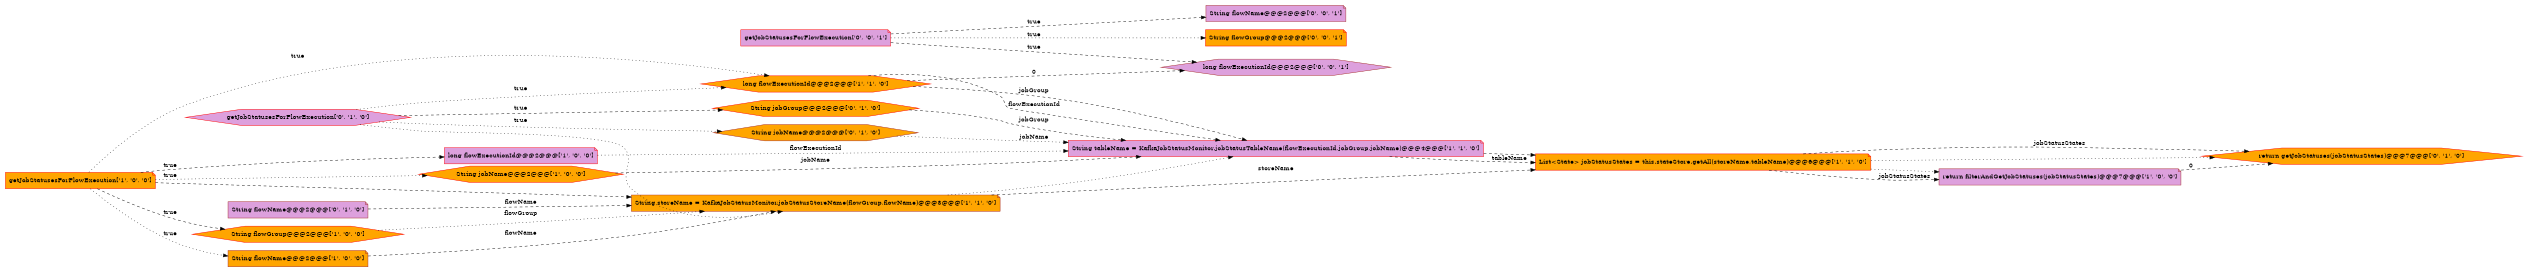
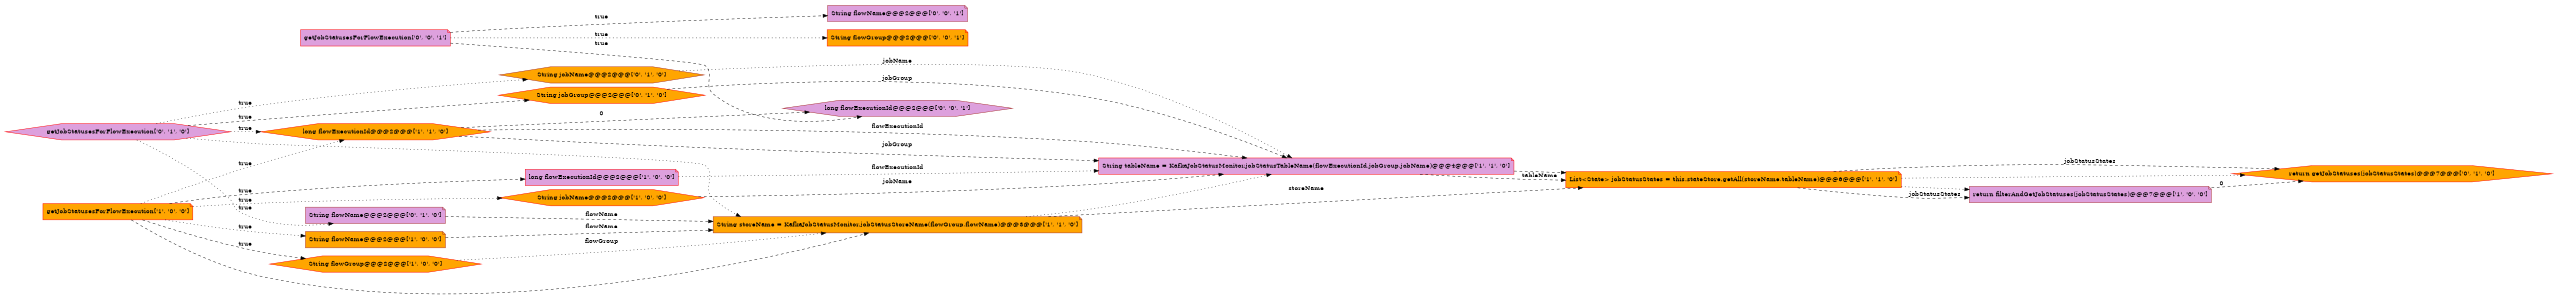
edge "getJobStatusesForFlowExecution['0', '1', '0']" -> "String flowName@@@2@@@['0', '1', '0']": added, label "true"
